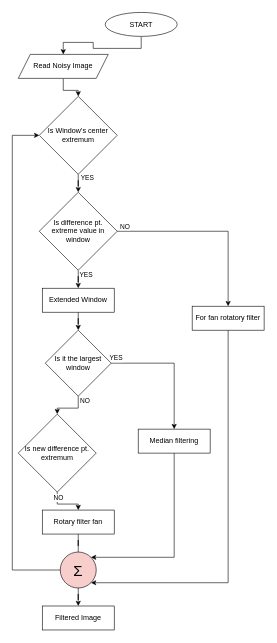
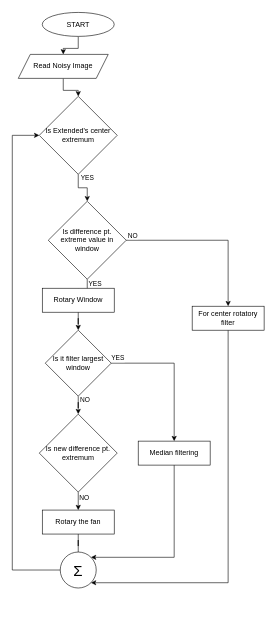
node "START": moved (141, 24) -> (78, 24)
node "Is Window's center extremum": label "Is Window's center extremum" -> "Is Extended's center extremum"
node "Is difference pt. extreme value in window": moved (78, 231) -> (87, 240)
node "Extended Window": label "Extended Window" -> "Rotary Window"
node "For fan rotatory filter": label "For fan rotatory filter" -> "For center rotatory filter"
node "Is it the largest window": label "Is it the largest window" -> "Is it filter largest window"
node "Median filtering": moved (174, 441) -> (174, 453)
node "Is new difference pt. extremum": moved (57, 453) -> (78, 453)
node "Rotary filter fan": label "Rotary filter fan" -> "Rotary the fan"
node "Σ": fillcolor #f8cecc -> #ffffff
edge "Σ" -> "Filtered Image": removed
node "Filtered Image": removed
